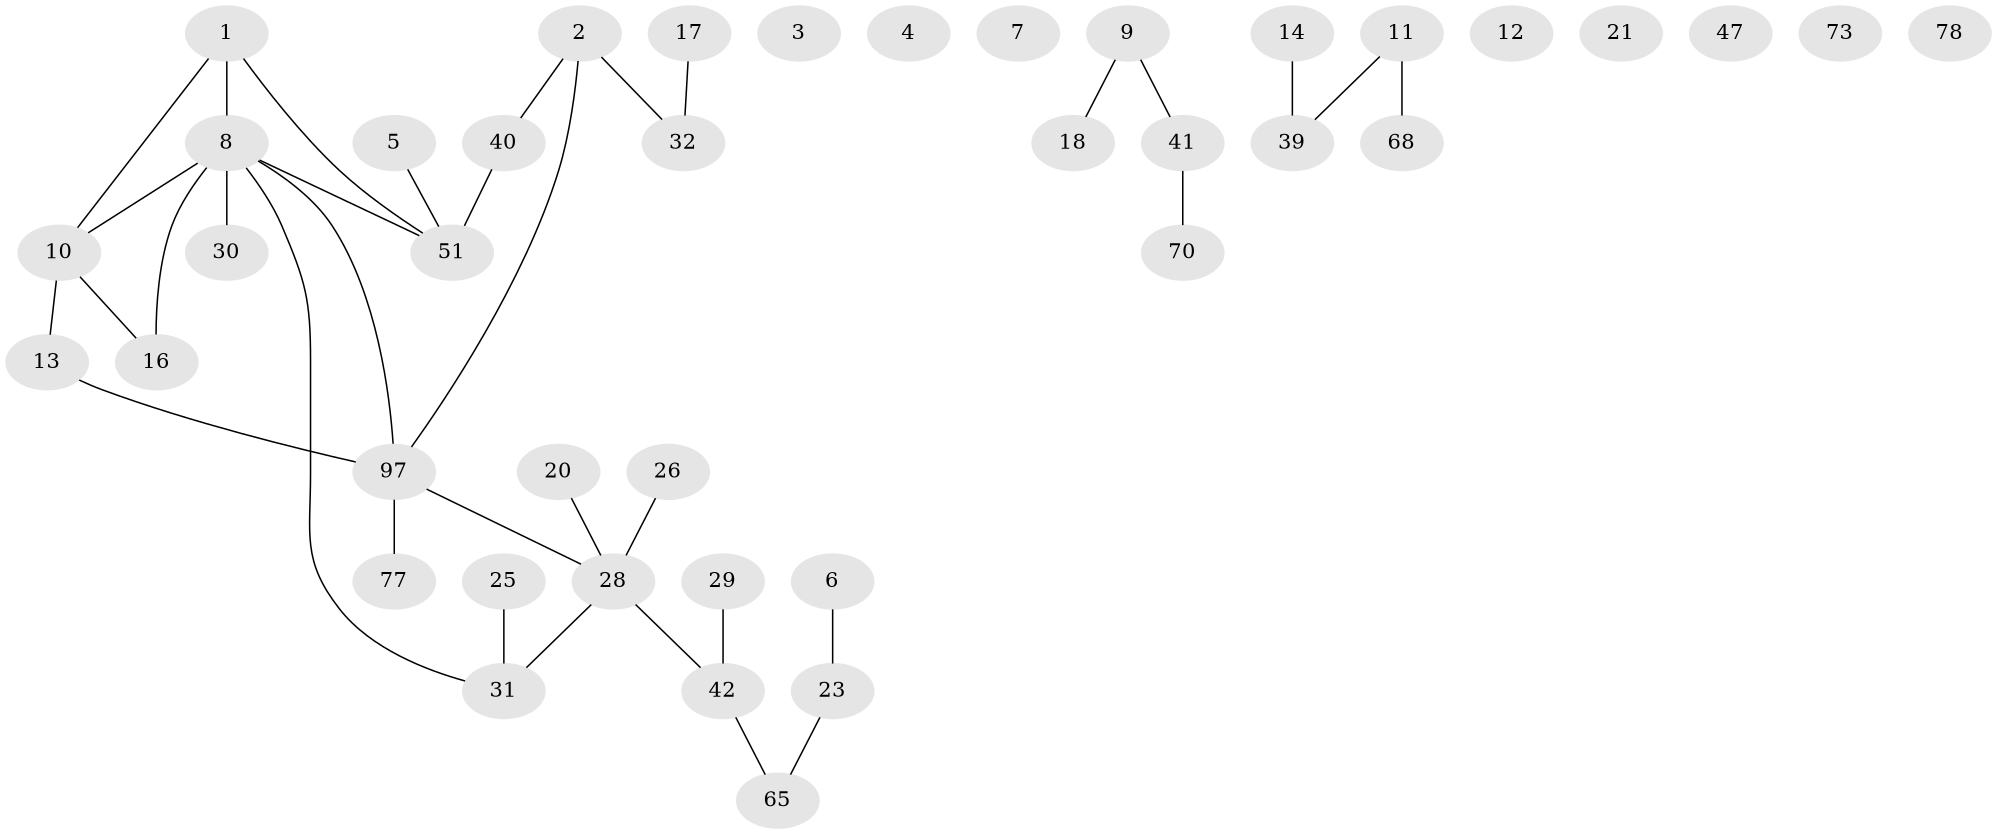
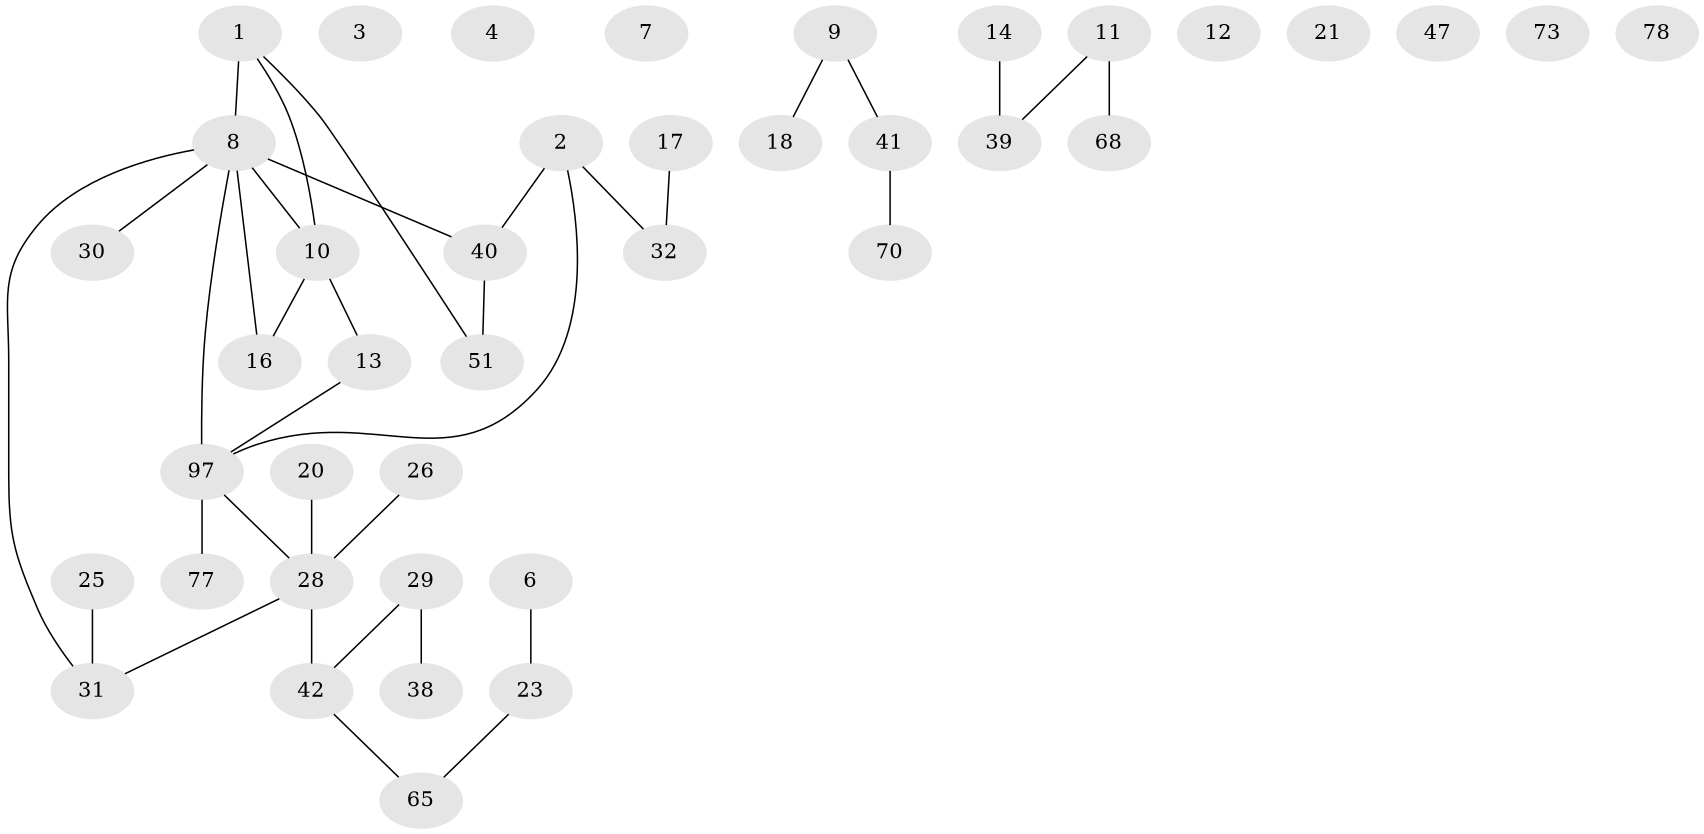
node "5": removed
edge "8" -- "51": now "8" -- "40"
node "38": added
